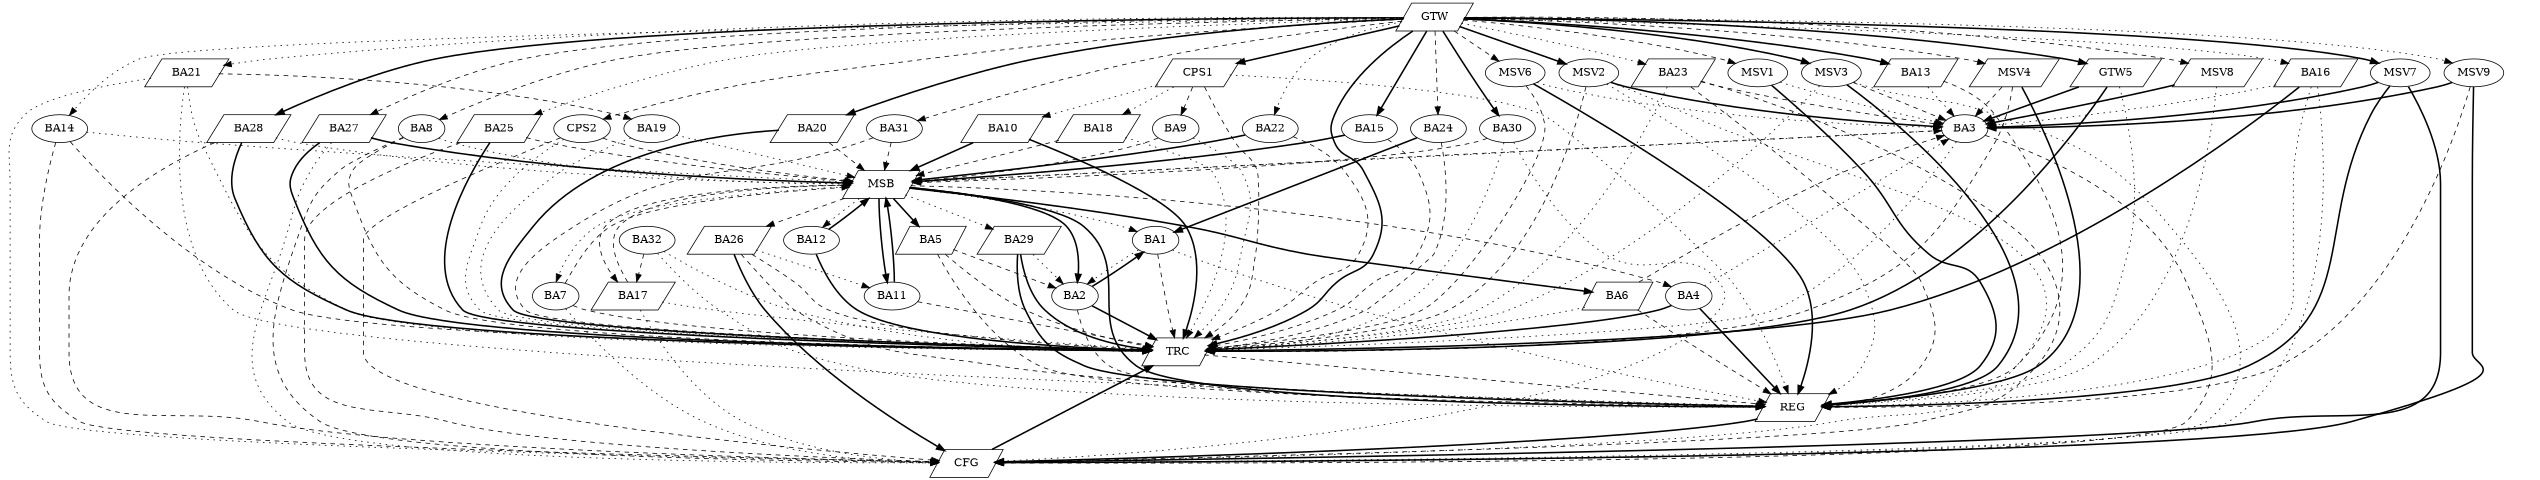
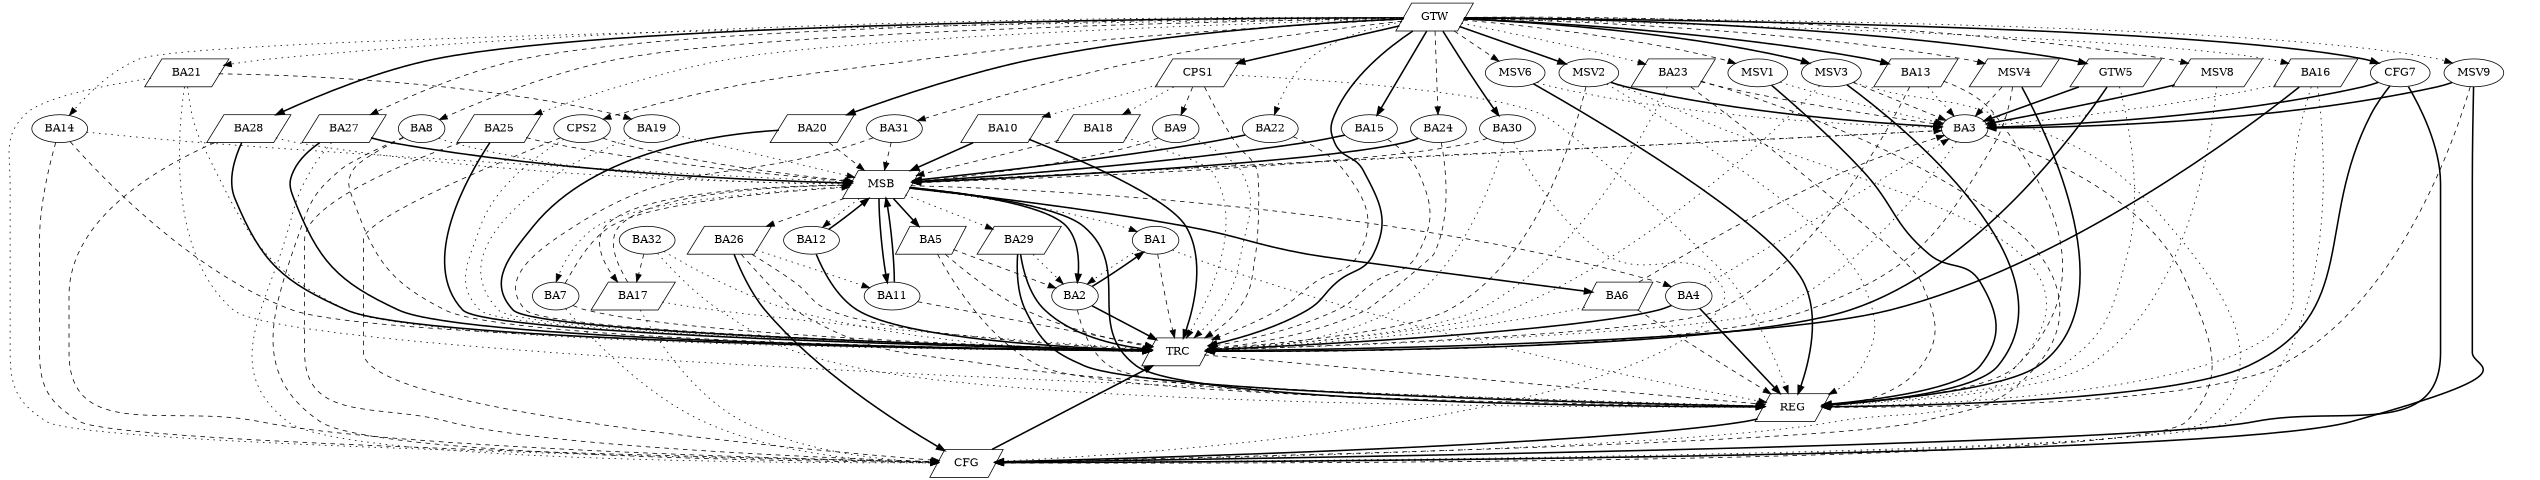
node "MSV7": label "MSV7" -> "CFG7"
edge "BA24" -> "BA1": now "BA24" -> "MSB"
edge "MSV6" -> "TRC": now "BA13" -> "TRC"
